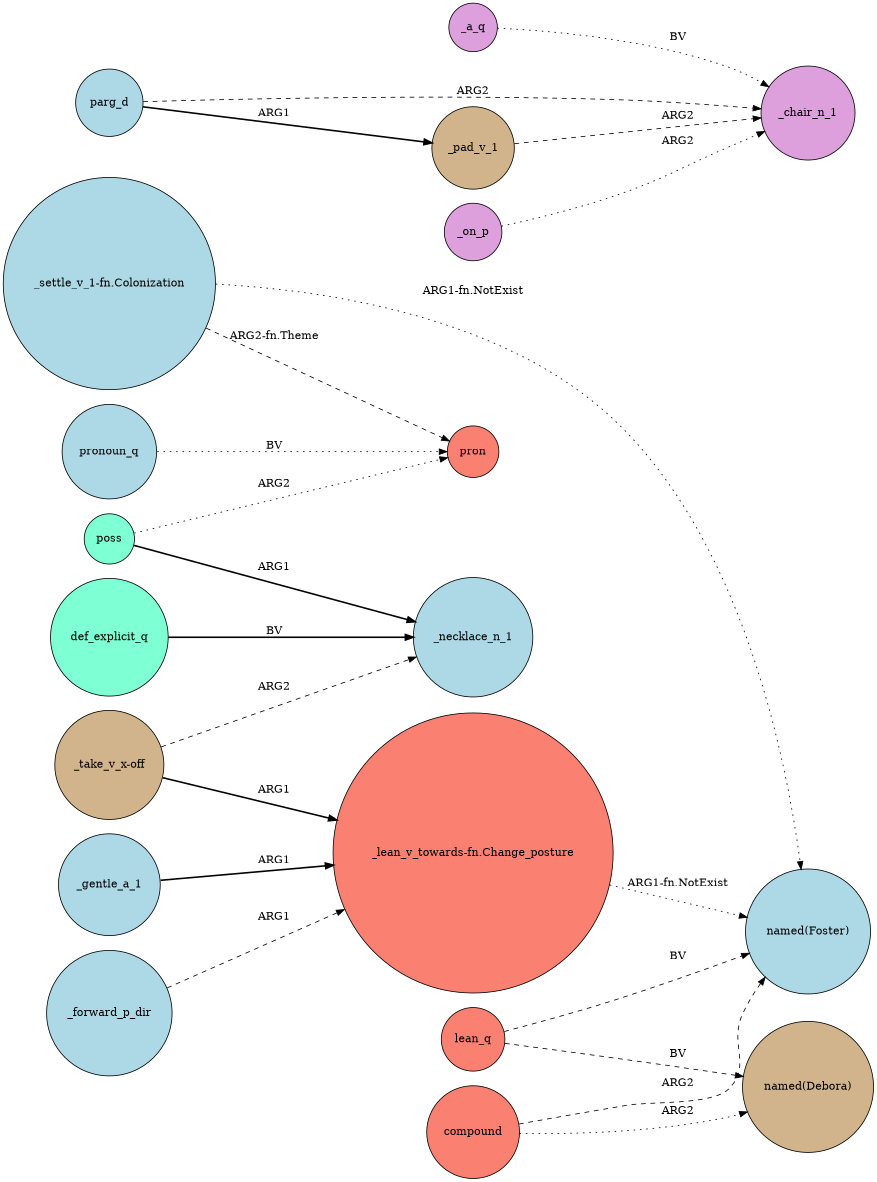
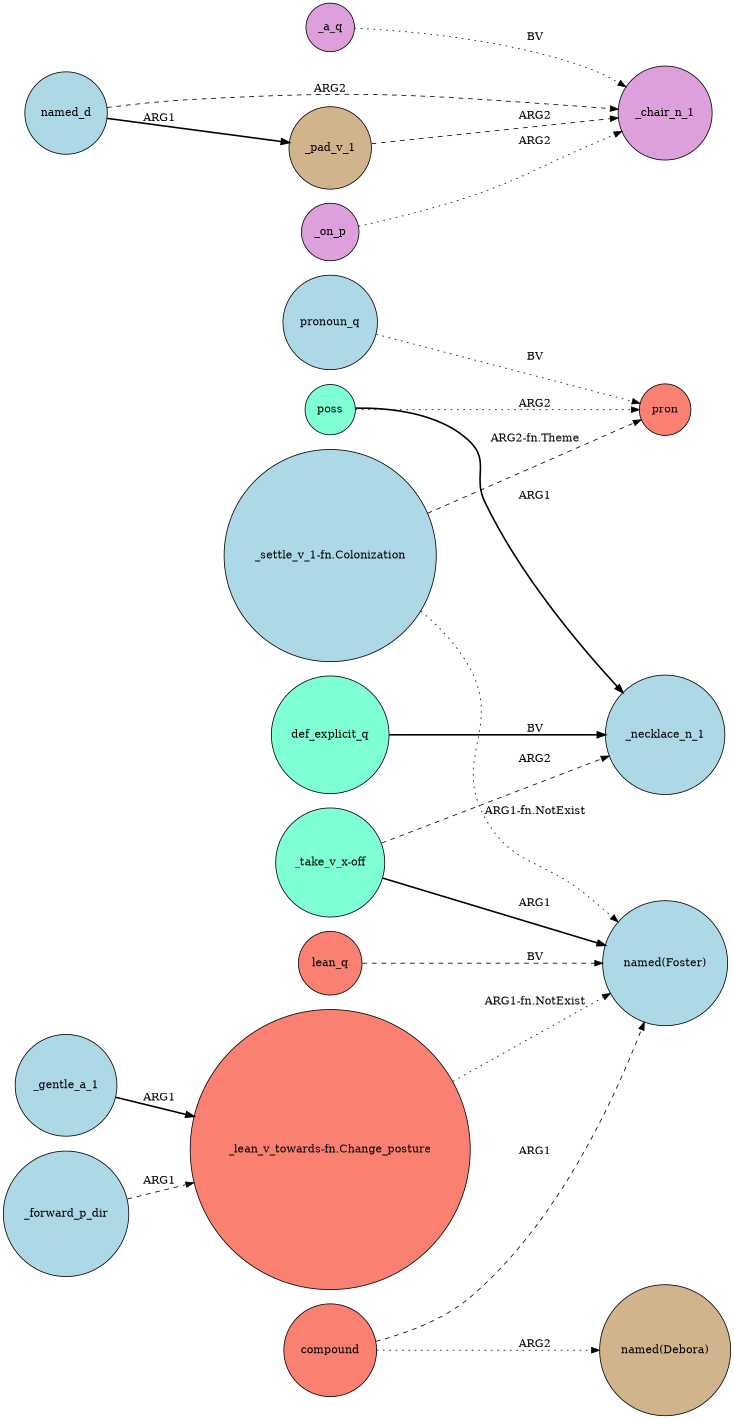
node "parg_d": label "parg_d" -> "named_d"
node "_take_v_x-off": fillcolor tan -> aquamarine
edge "_take_v_x-off" -> "_lean_v_towards-fn.Change_posture": now "_take_v_x-off" -> "named(Foster)"
edge "lean_q" -> "named(Debora)": removed, label "BV"
edge "compound" -> "named(Foster)": label "ARG2" -> "ARG1"
